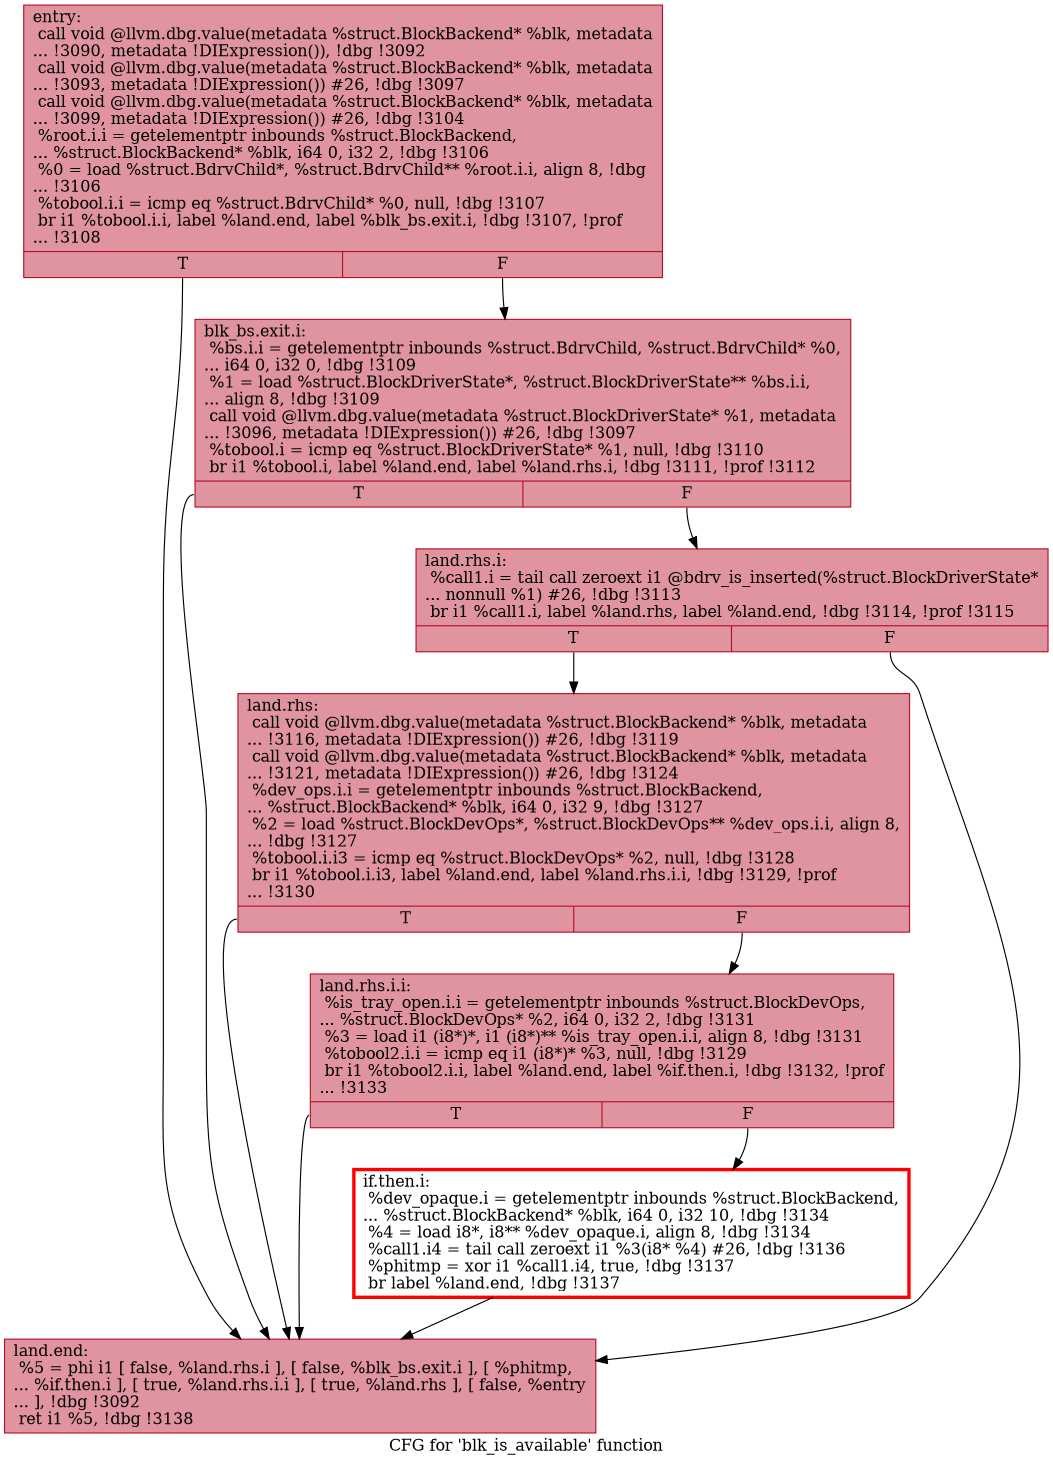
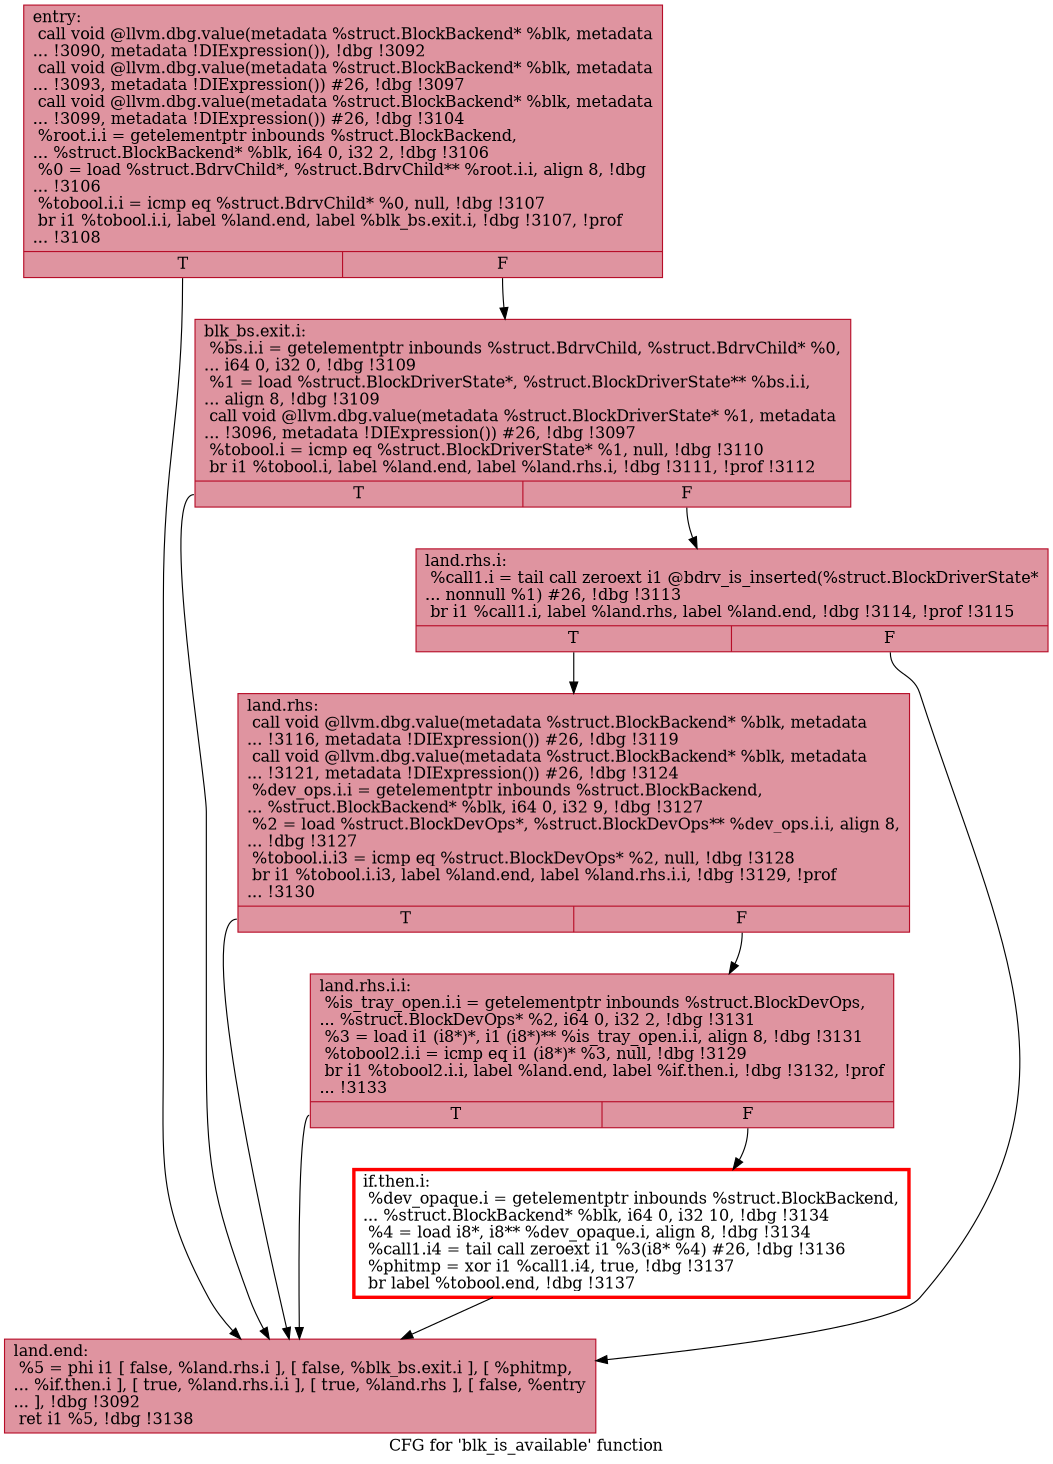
node "if.then.i:": text "br label %land.end, !dbg !3137" -> "br label %tobool.end, !dbg !3137"
